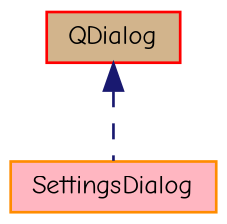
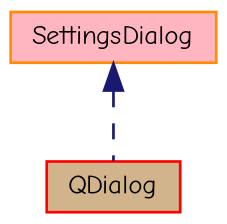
edge "SettingsDialog" -> "QDialog": reversed
